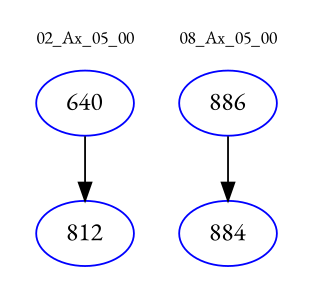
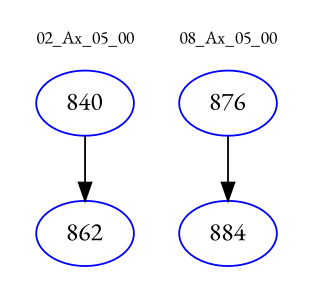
node "640": label "640" -> "840"
node "886": label "886" -> "876"
node "812": label "812" -> "862"
